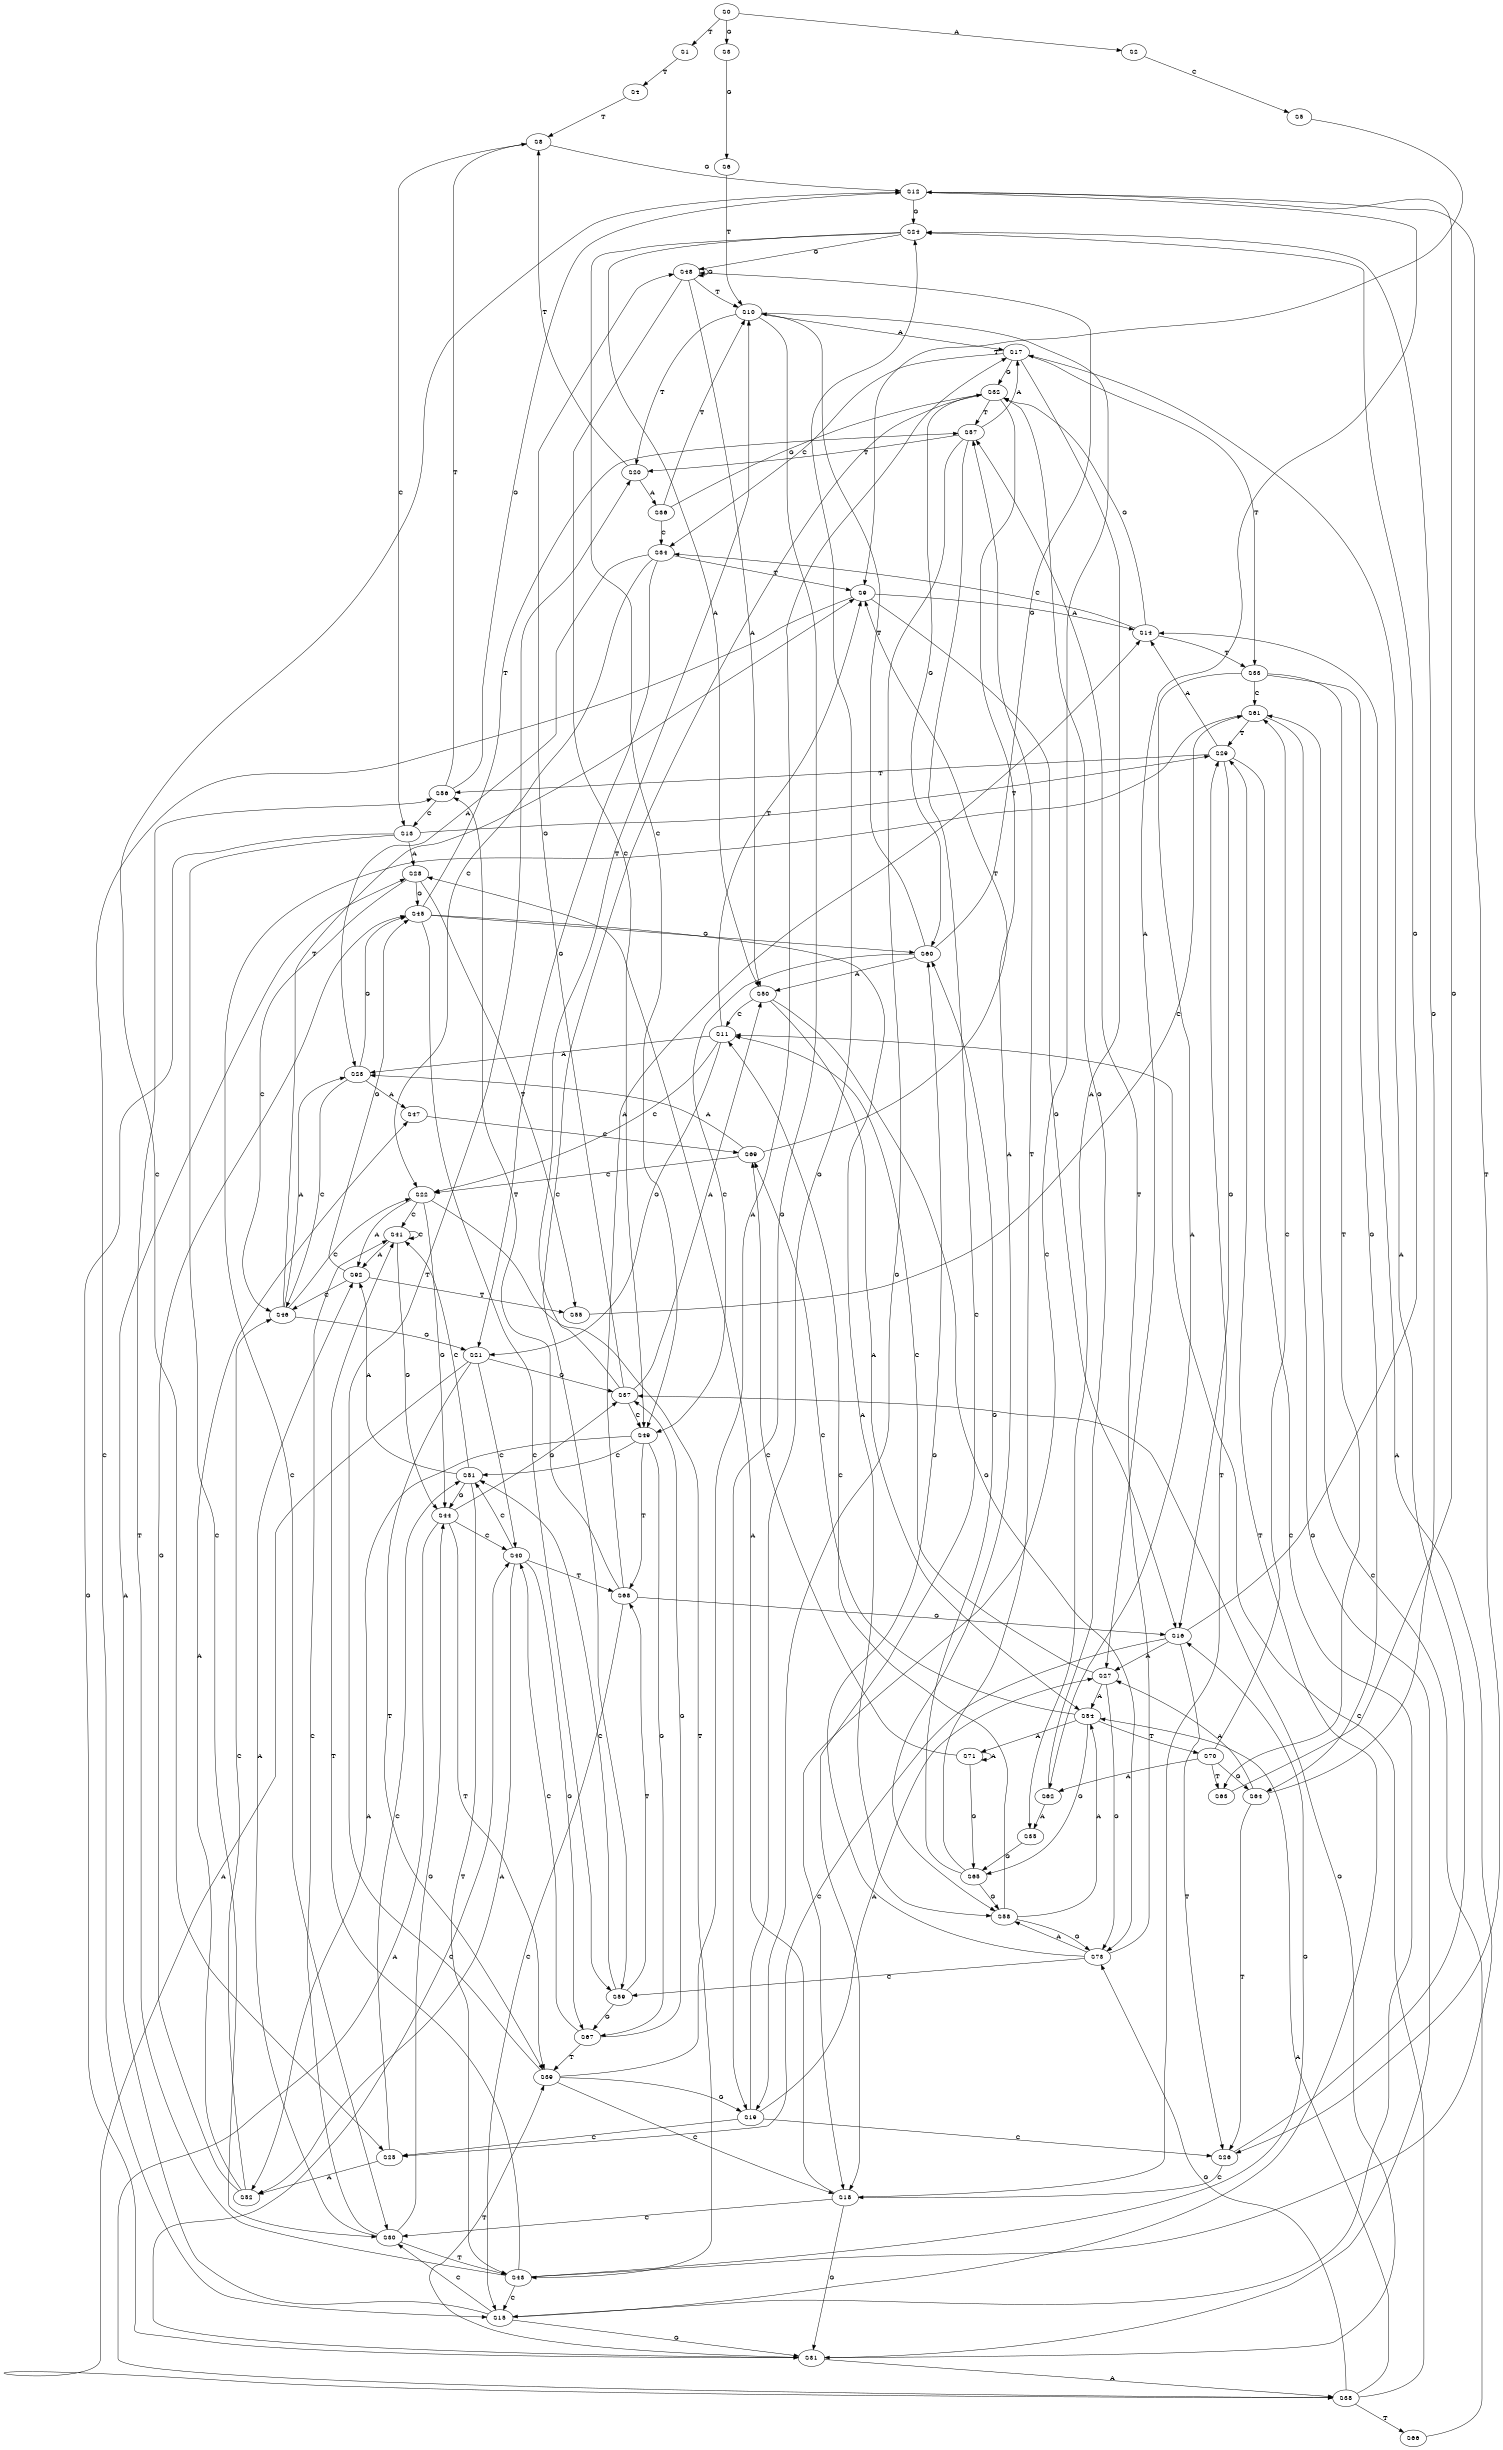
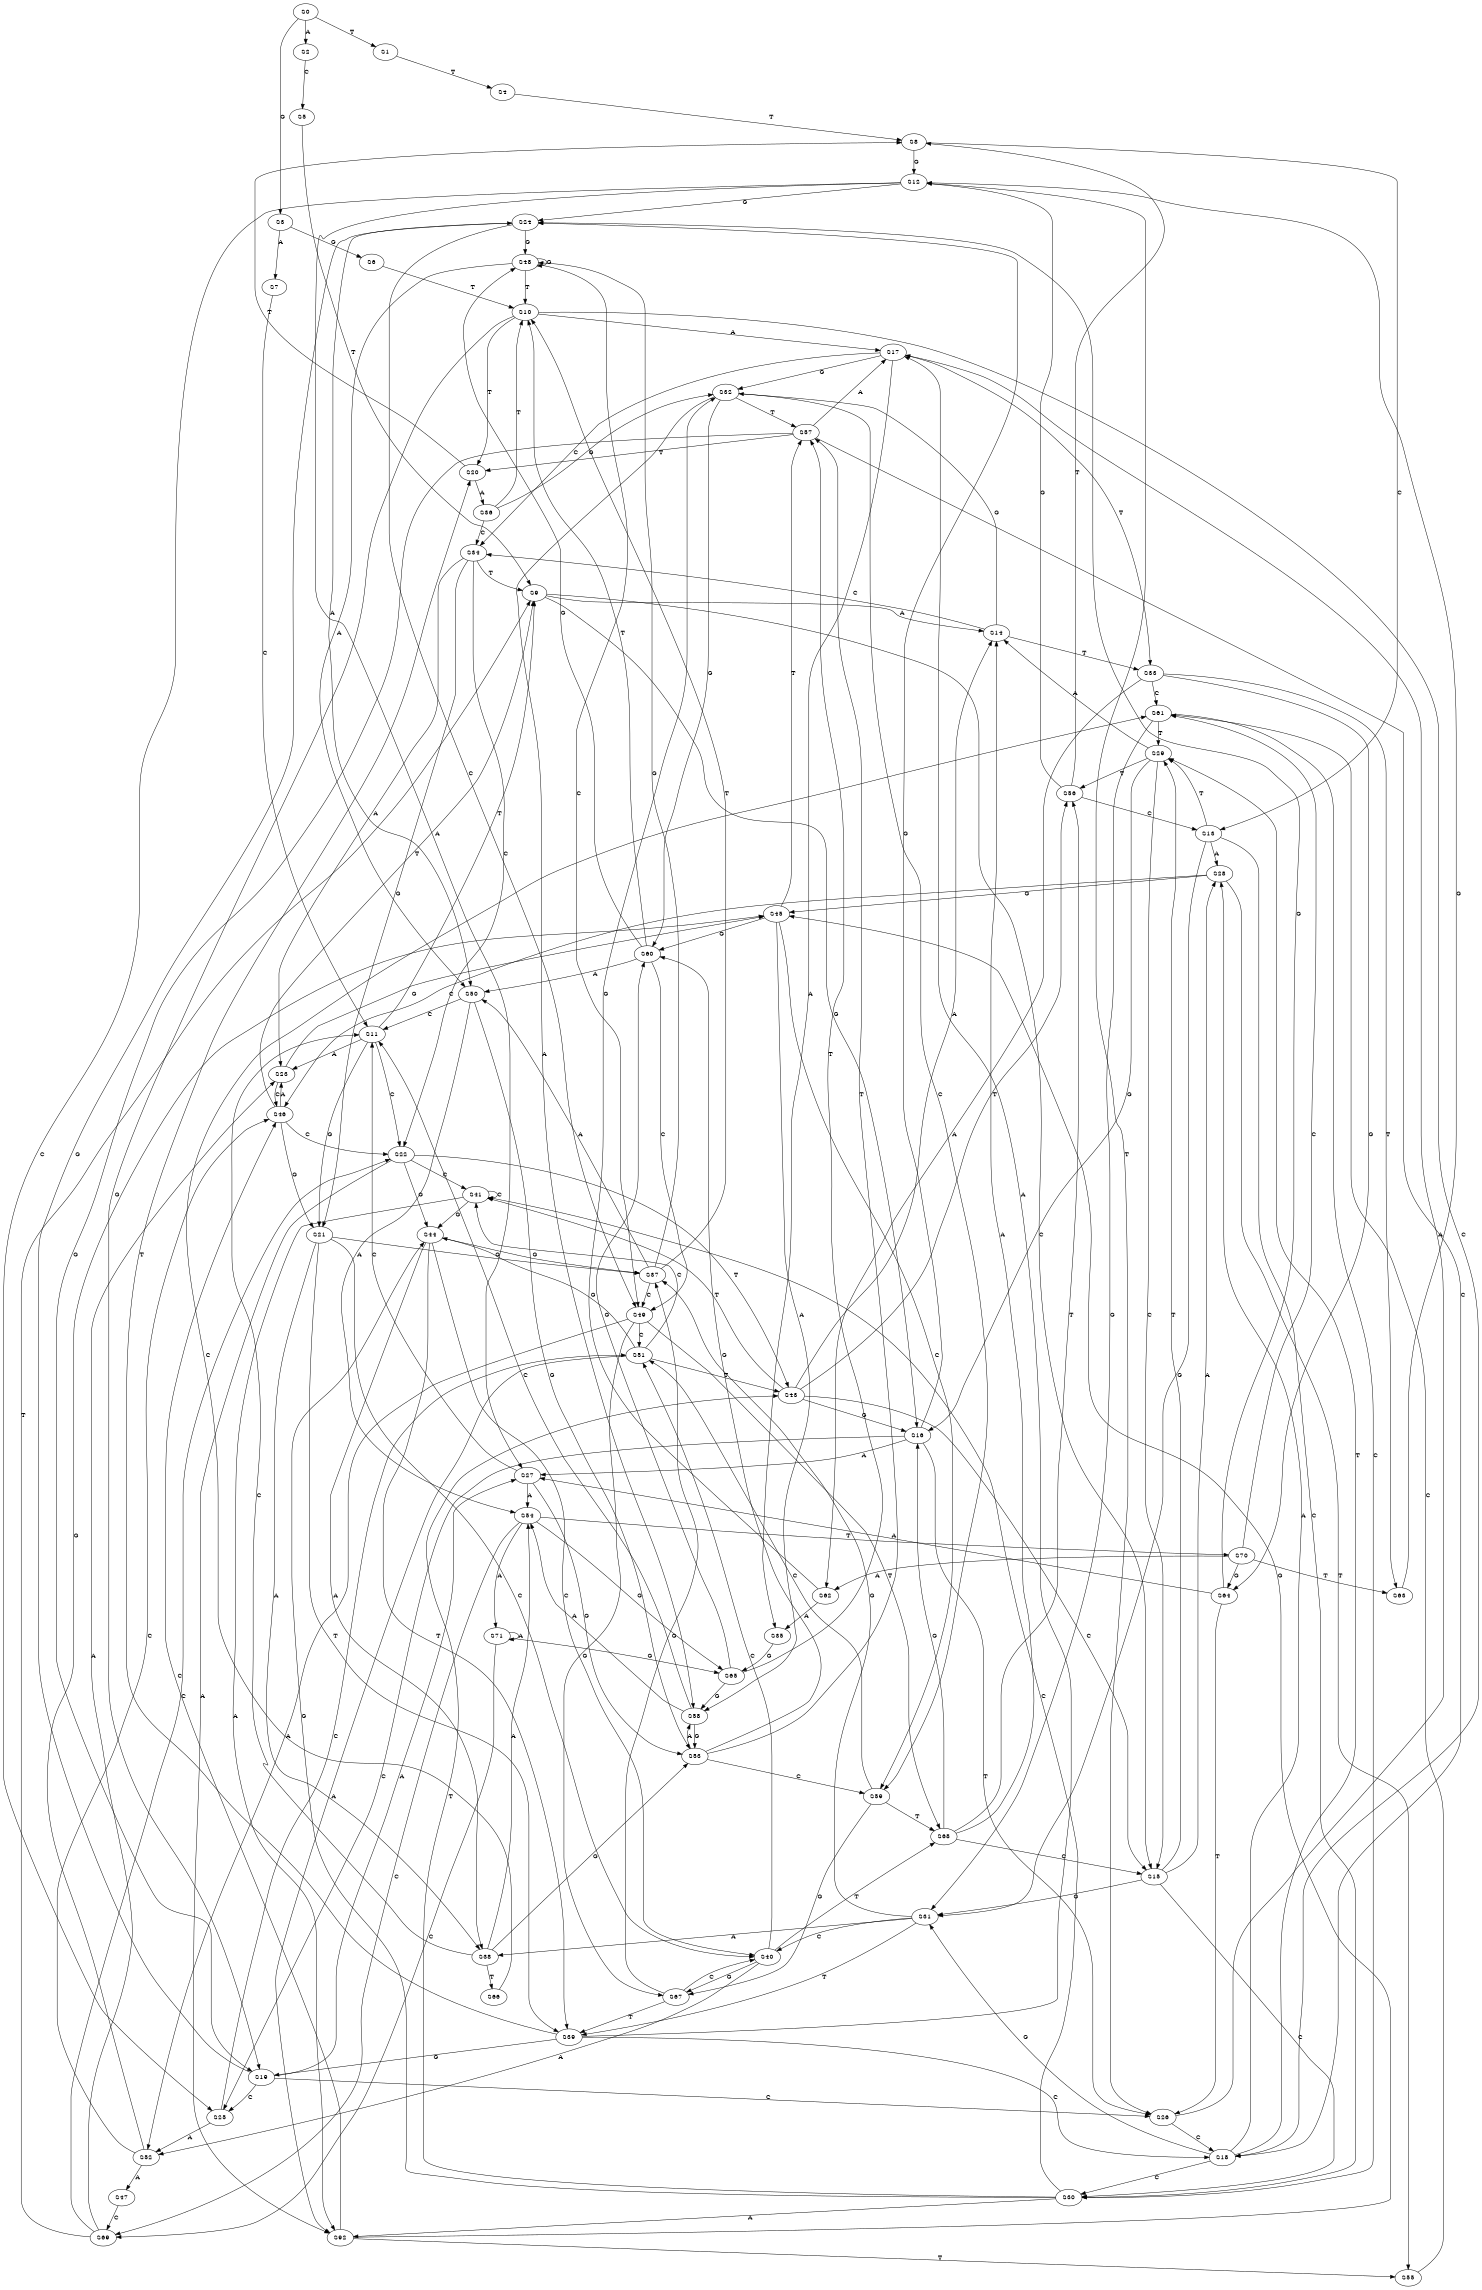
node "S7": added
edge "S23" -> "S47": removed, label "A"
node "S73": label "S73" -> "S53"
